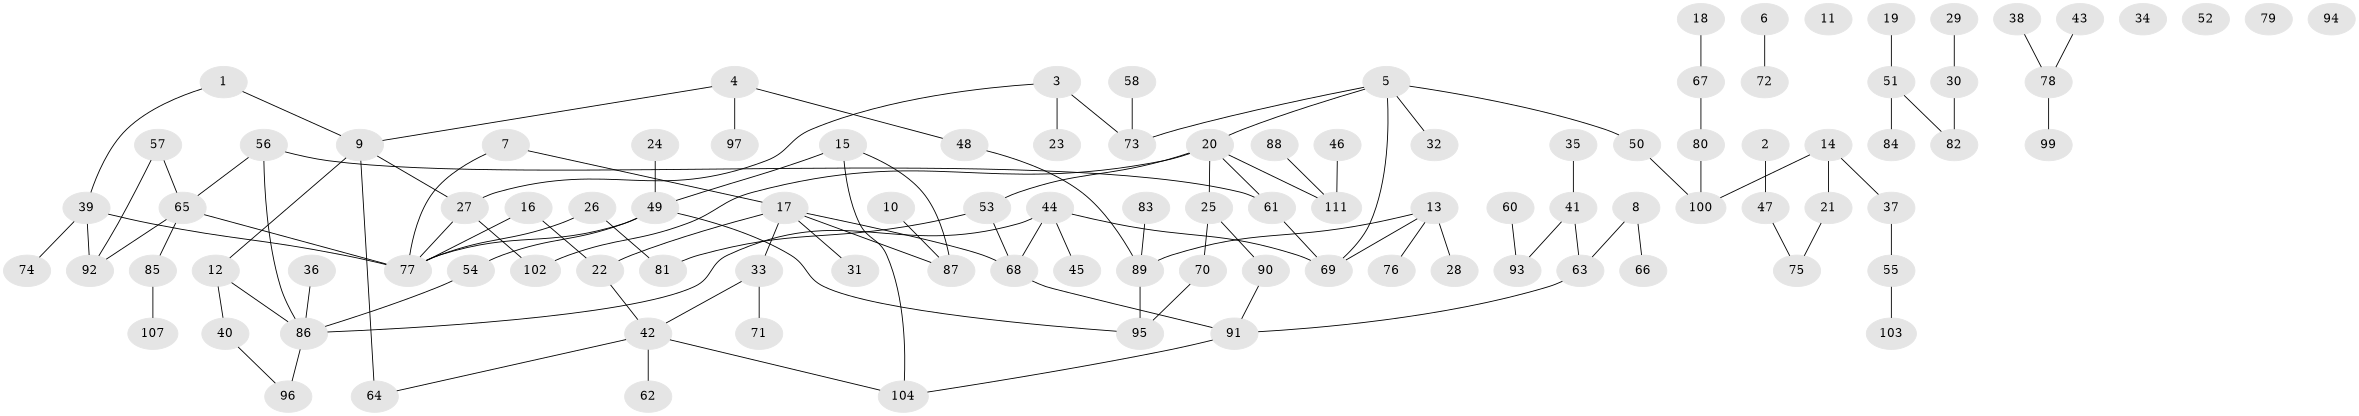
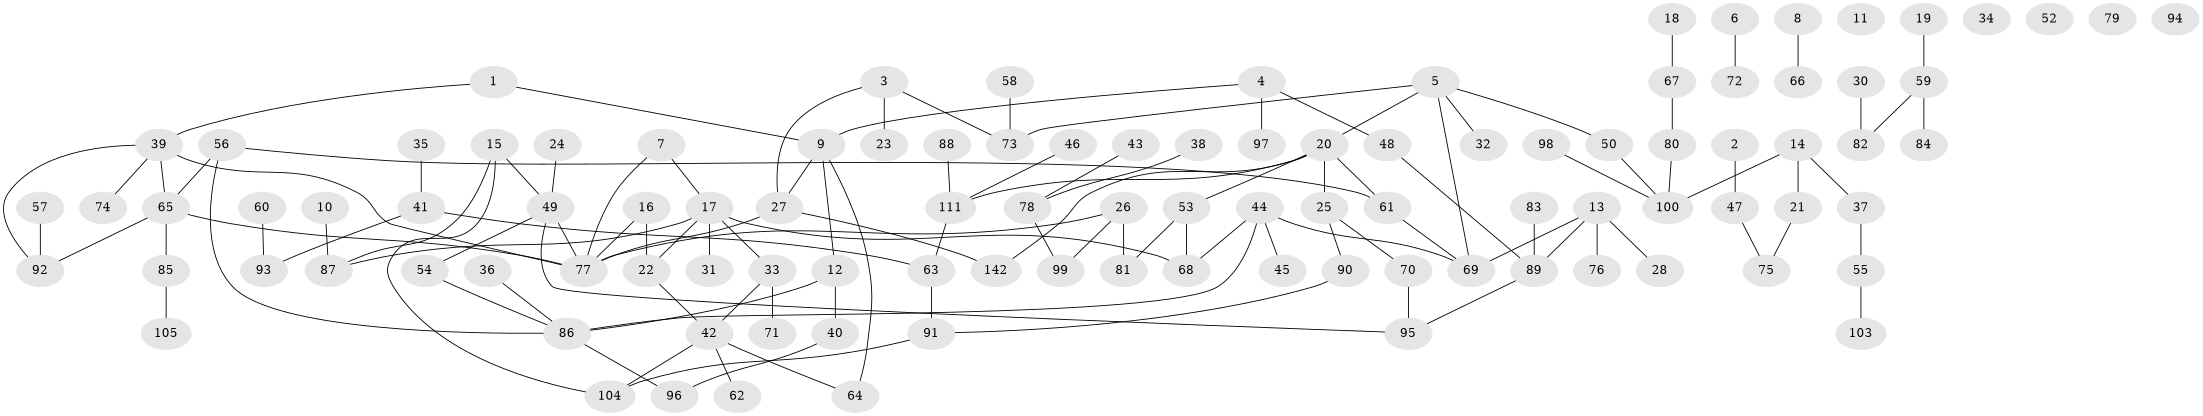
node "29": removed
node "51": label "51" -> "59"
node "98": added
edge "57" -- "65": now "39" -- "65"
edge "26" -- "99": added
edge "8" -- "63": now "111" -- "63"
node "102": label "102" -> "142"
edge "68" -- "91": removed
node "107": label "107" -> "105"
